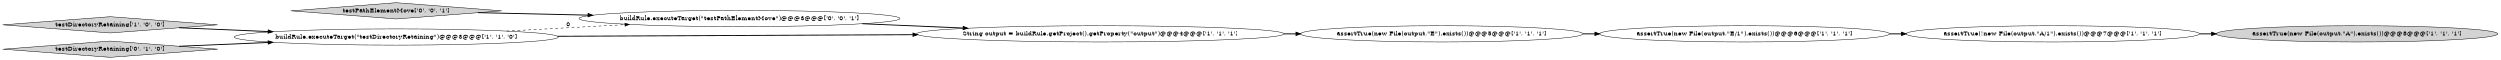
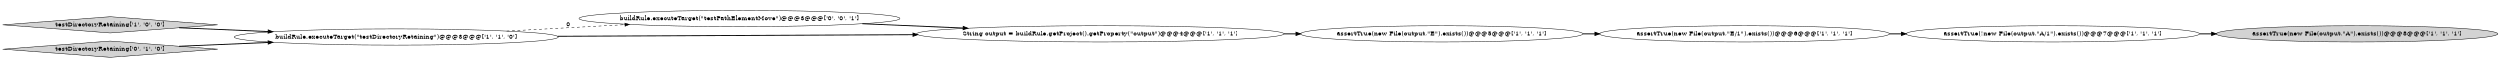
node "testPathElementMove['0', '0', '1']": removed
